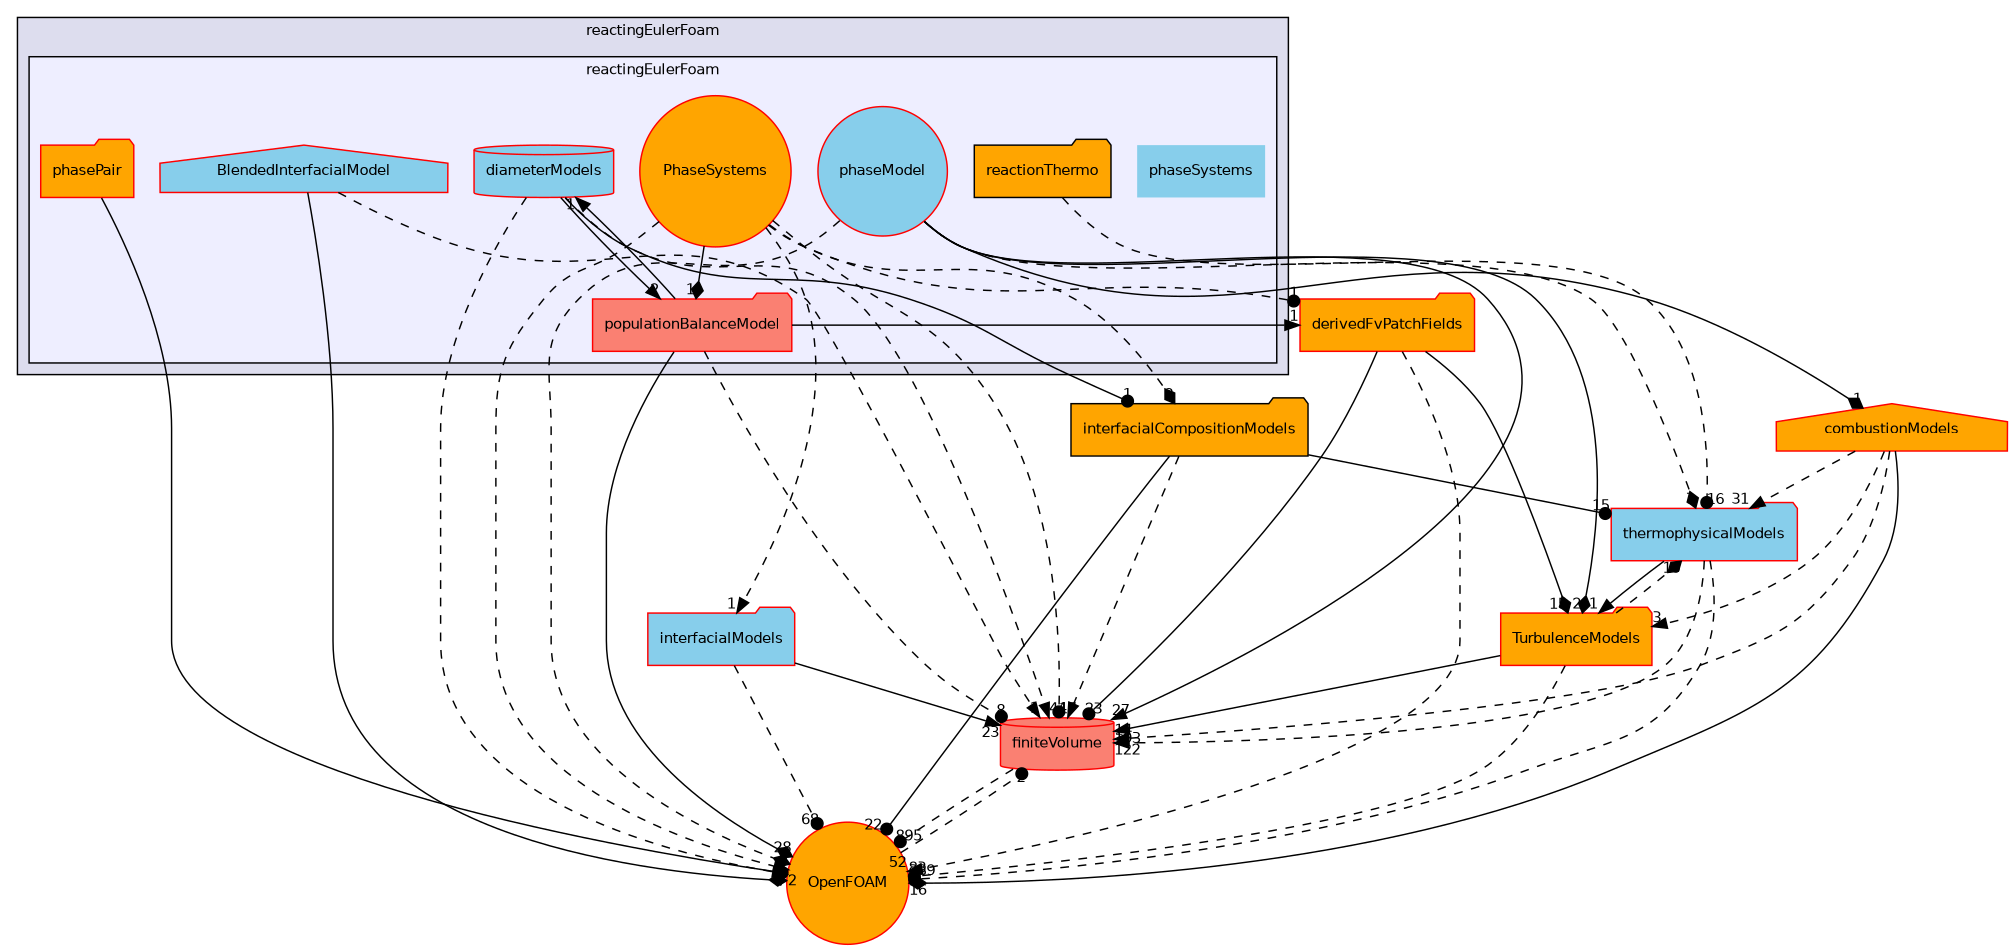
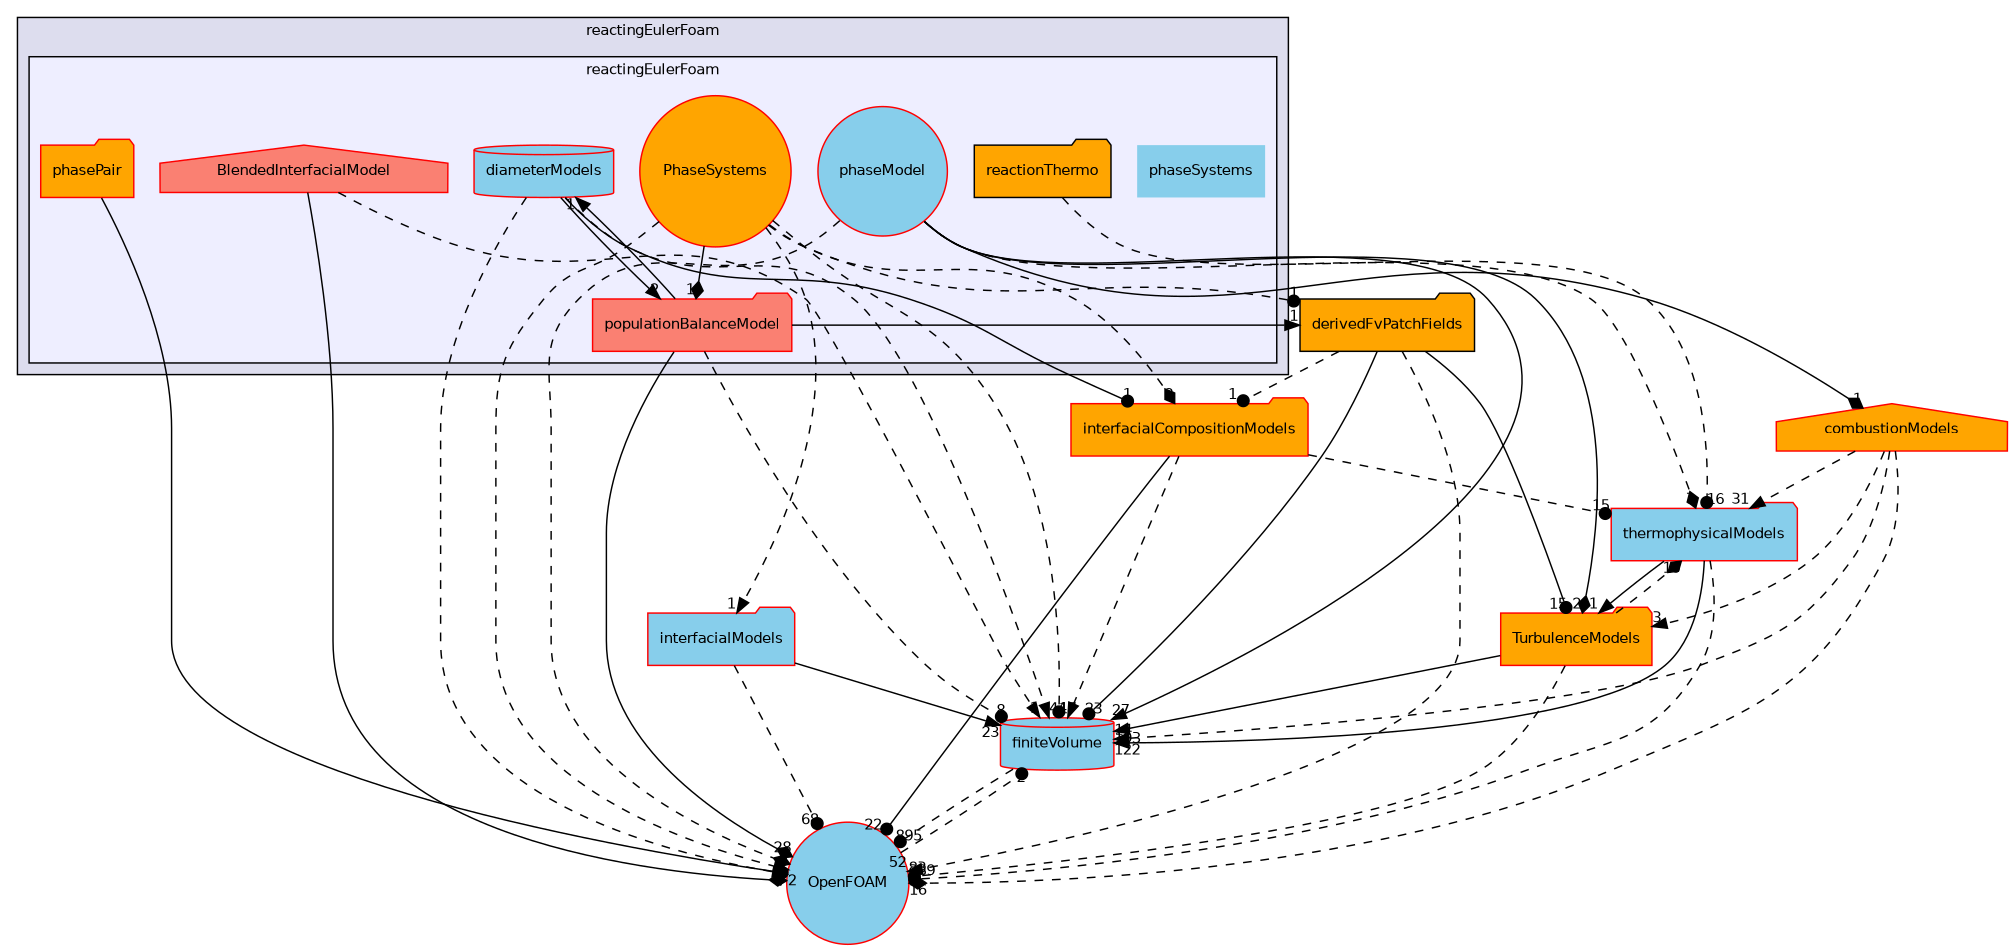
node "BlendedInterfacialModel": fillcolor skyblue -> salmon
node "derivedFvPatchFields": color red -> black
edge "derivedFvPatchFields" -> "interfacialCompositionModels": added
node "interfacialCompositionModels": color black -> red
edge "derivedFvPatchFields" -> "TurbulenceModels": arrowhead diamond -> dot
edge "interfacialCompositionModels" -> "thermophysicalModels": style solid -> dashed
edge "thermophysicalModels" -> "finiteVolume": style dashed -> solid
node "finiteVolume": fillcolor salmon -> skyblue
edge "combustionModels" -> "OpenFOAM": style solid -> dashed
node "OpenFOAM": fillcolor orange -> skyblue
